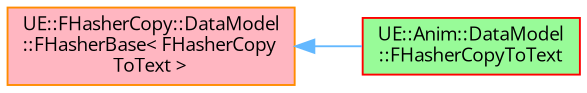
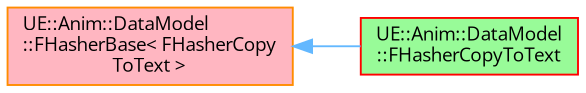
node "UE::FHasherCopy::DataModel ::FHasherBase< FHasherCopy ToText >": label "UE::FHasherCopy::DataModel ::FHasherBase< FHasherCopy ToText >" -> "UE::Anim::DataModel ::FHasherBase< FHasherCopy ToText >"
